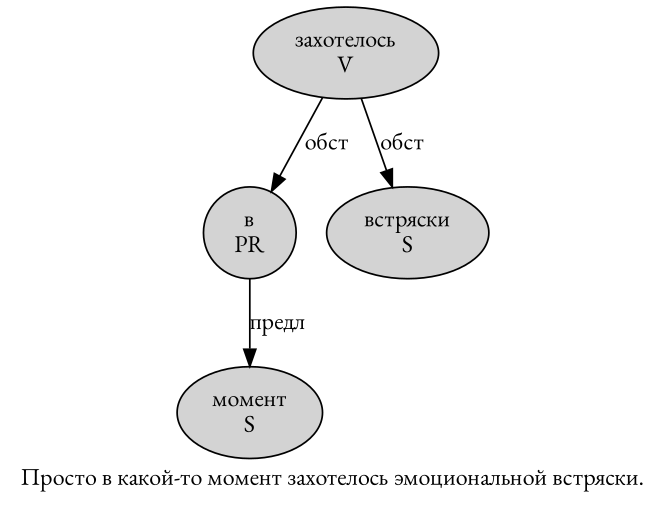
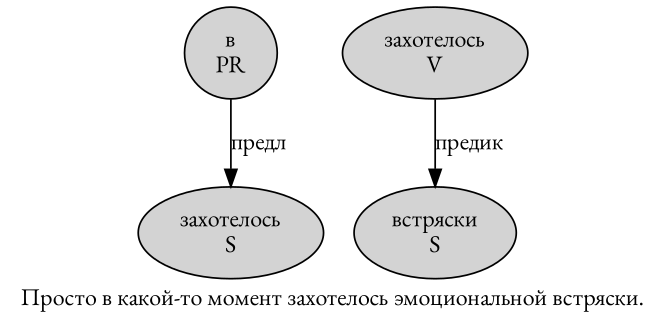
edge "захотелось V" -> "в PR": removed, label "обст"
edge "захотелось V" -> "встряски S": label "обст" -> "предик"
node "момент S": label "момент S" -> "захотелось S"
